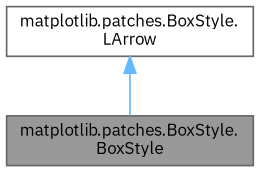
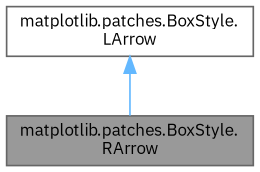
node "matplotlib.patches.BoxStyle. BoxStyle": label "matplotlib.patches.BoxStyle. BoxStyle" -> "matplotlib.patches.BoxStyle. RArrow"
